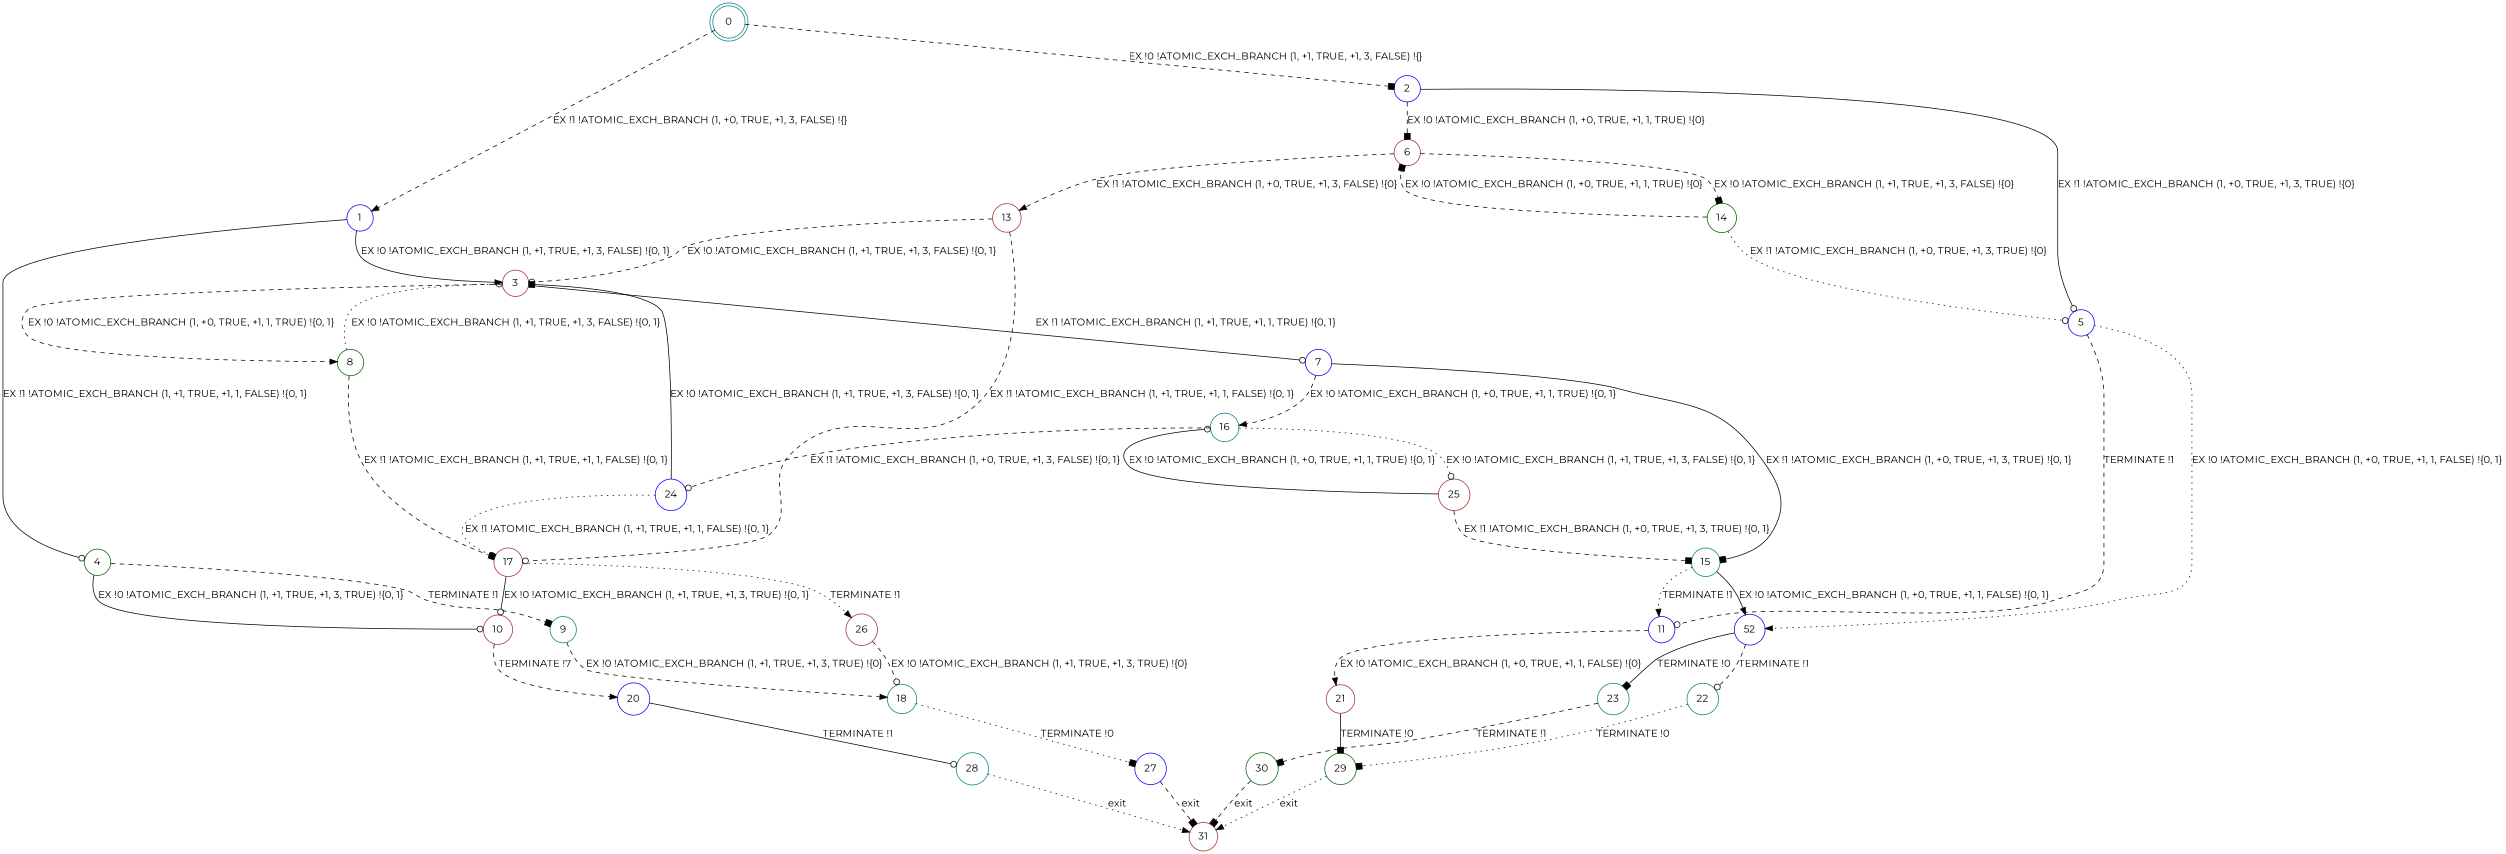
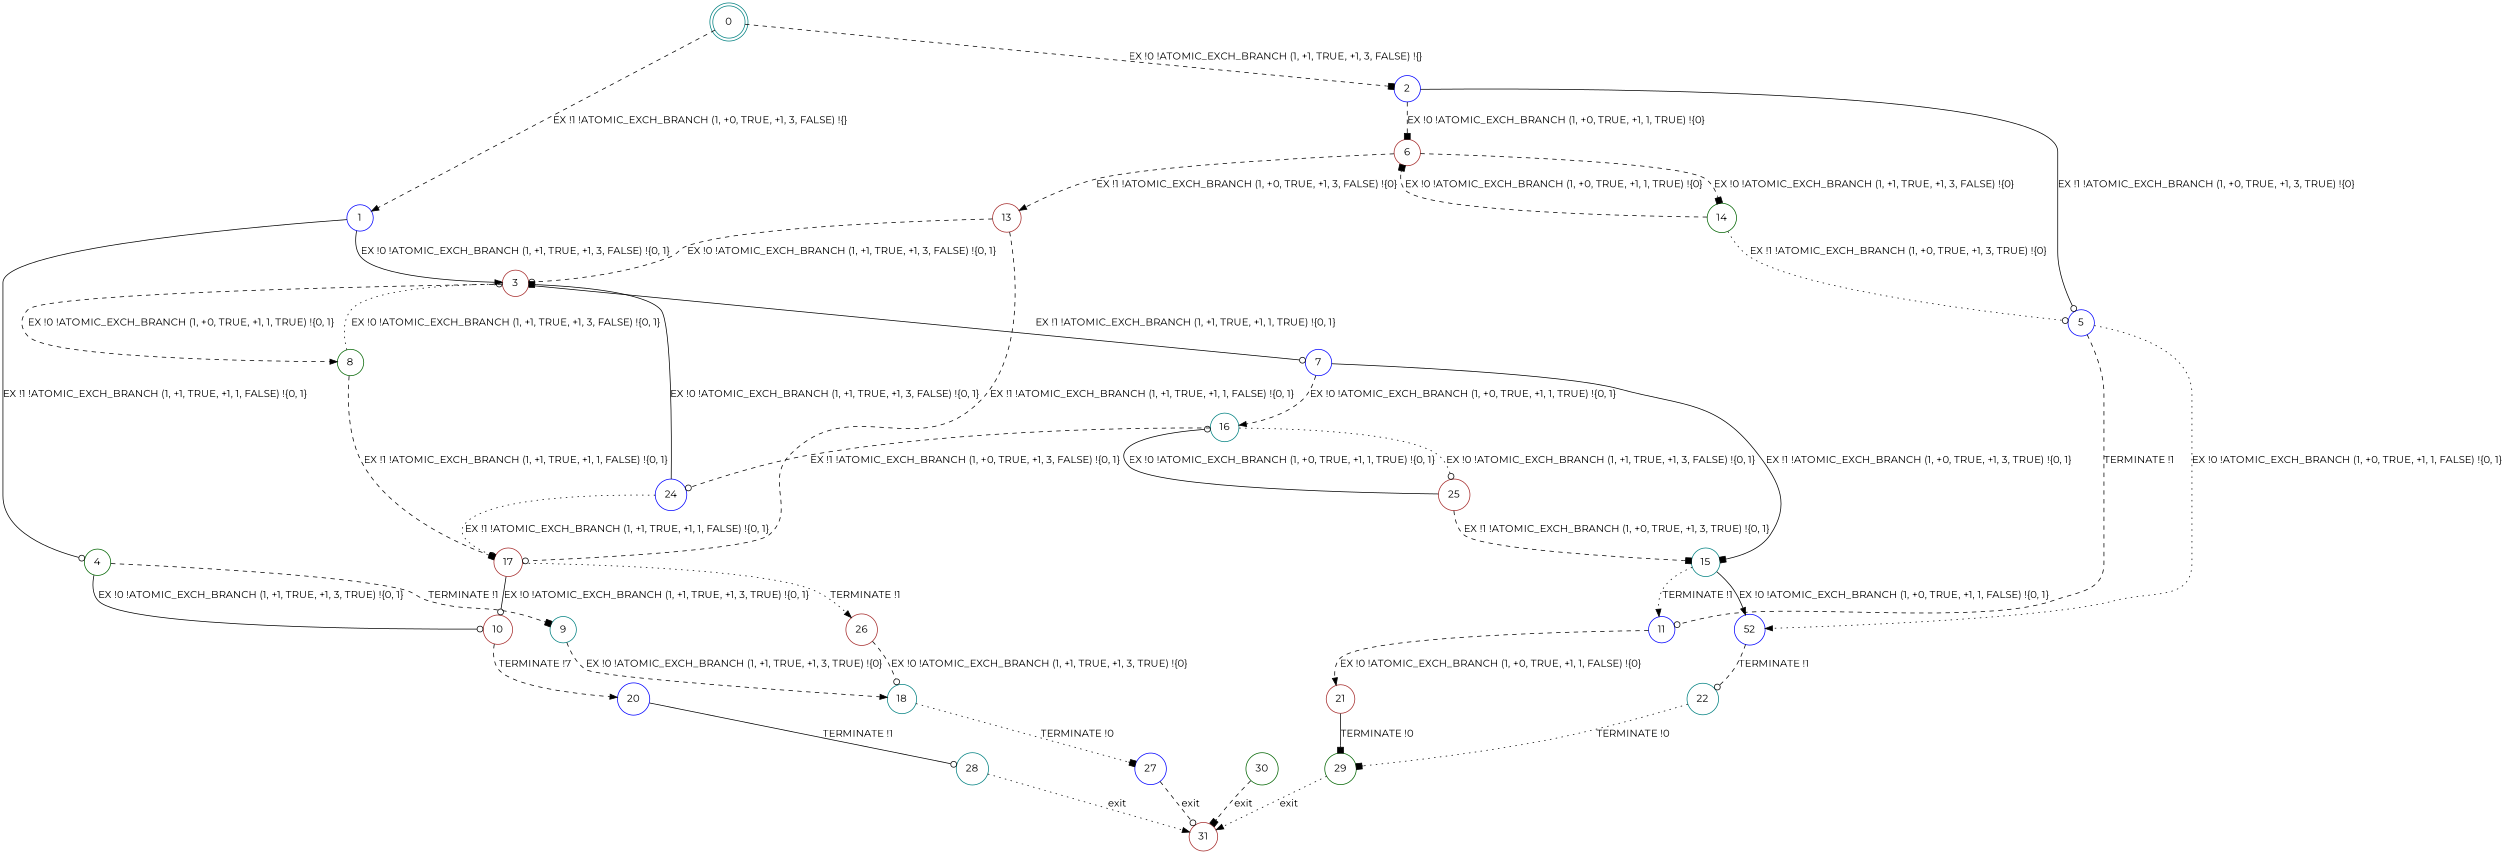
node "23": removed
edge "27" -> "31": arrowhead box -> odot
